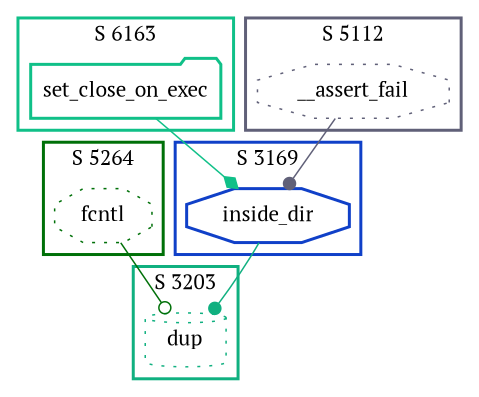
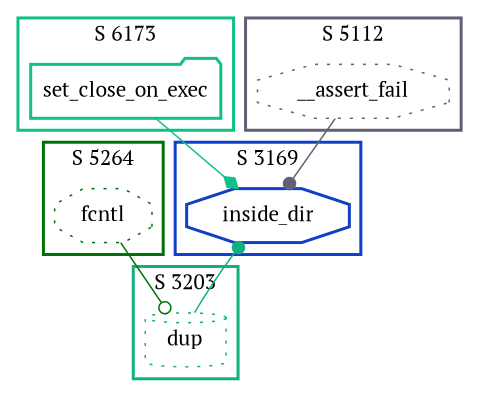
cluster "S 6163": label "S 6163" -> "S 6173"
edge "inside_dir" -> "dup": reversed
